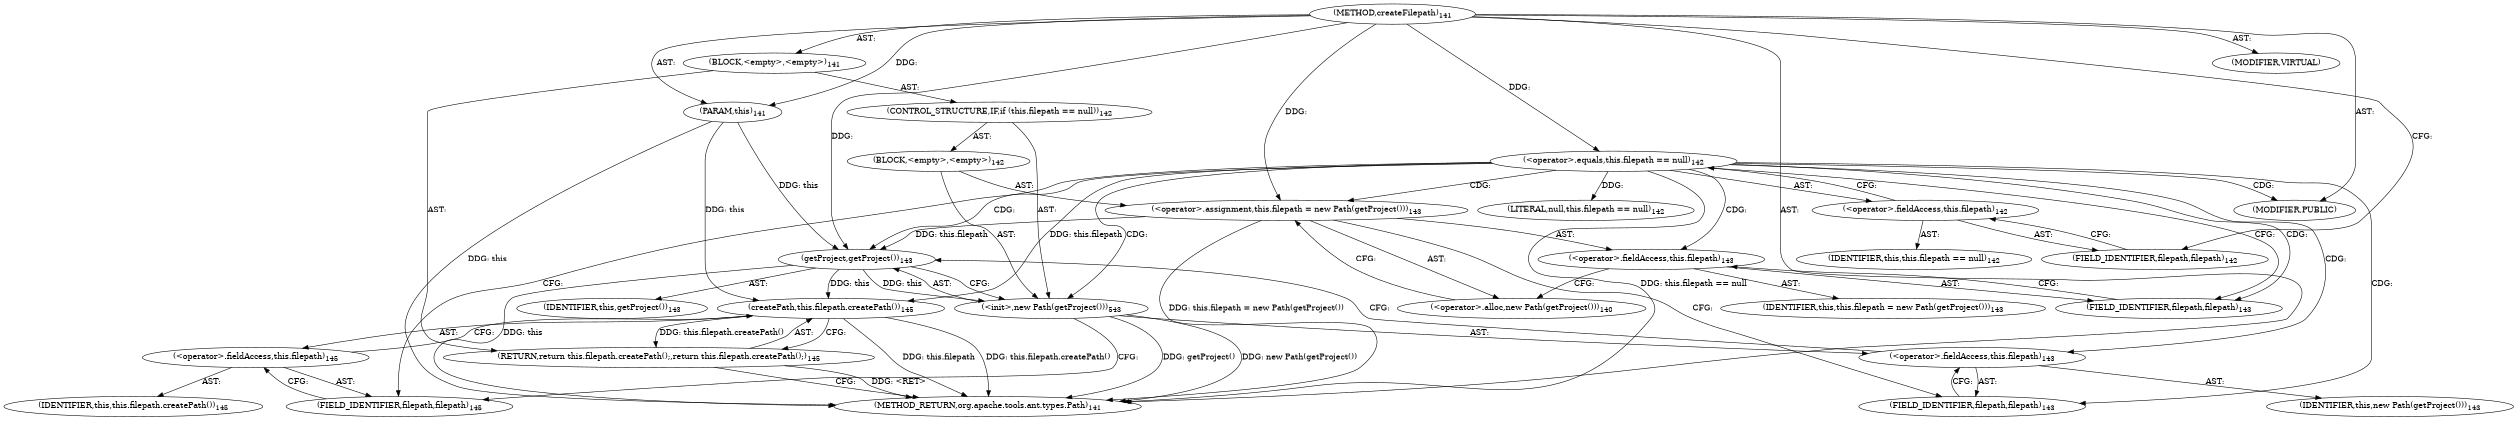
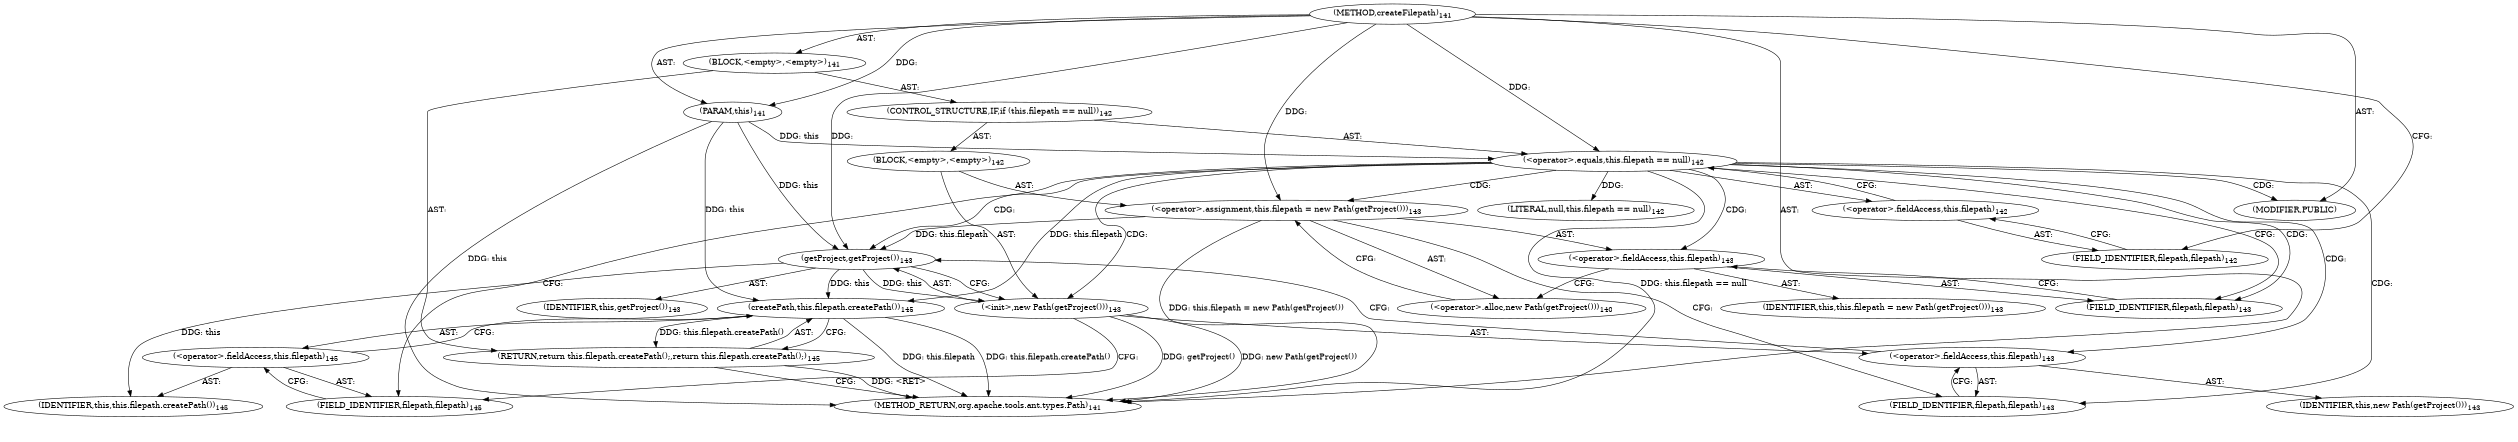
node "(MODIFIER,VIRTUAL)": removed
edge "(PARAM,this)" -> "(<operator>.equals,this.filepath == null)": added, label "DDG: this"
edge "(CONTROL_STRUCTURE,IF,if (this.filepath == null))" -> "(<init>,new Path(getProject()))": now "(CONTROL_STRUCTURE,IF,if (this.filepath == null))" -> "(<operator>.equals,this.filepath == null)"
node "(IDENTIFIER,this,this.filepath == null)": removed
node "(<init>,new Path(getProject()))": text "543" -> "143"
edge "(getProject,getProject())" -> "(METHOD_RETURN,org.apache.tools.ant.types.Path)": now "(getProject,getProject())" -> "(IDENTIFIER,this,this.filepath.createPath())"
